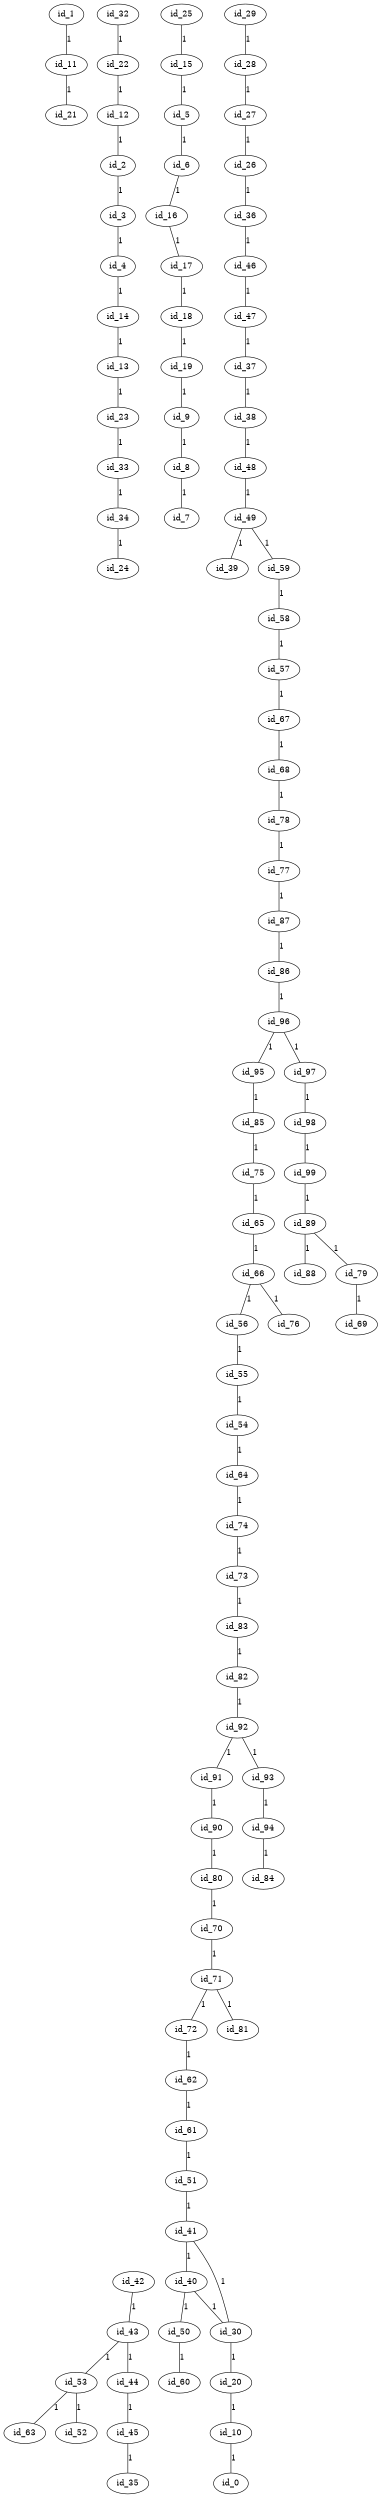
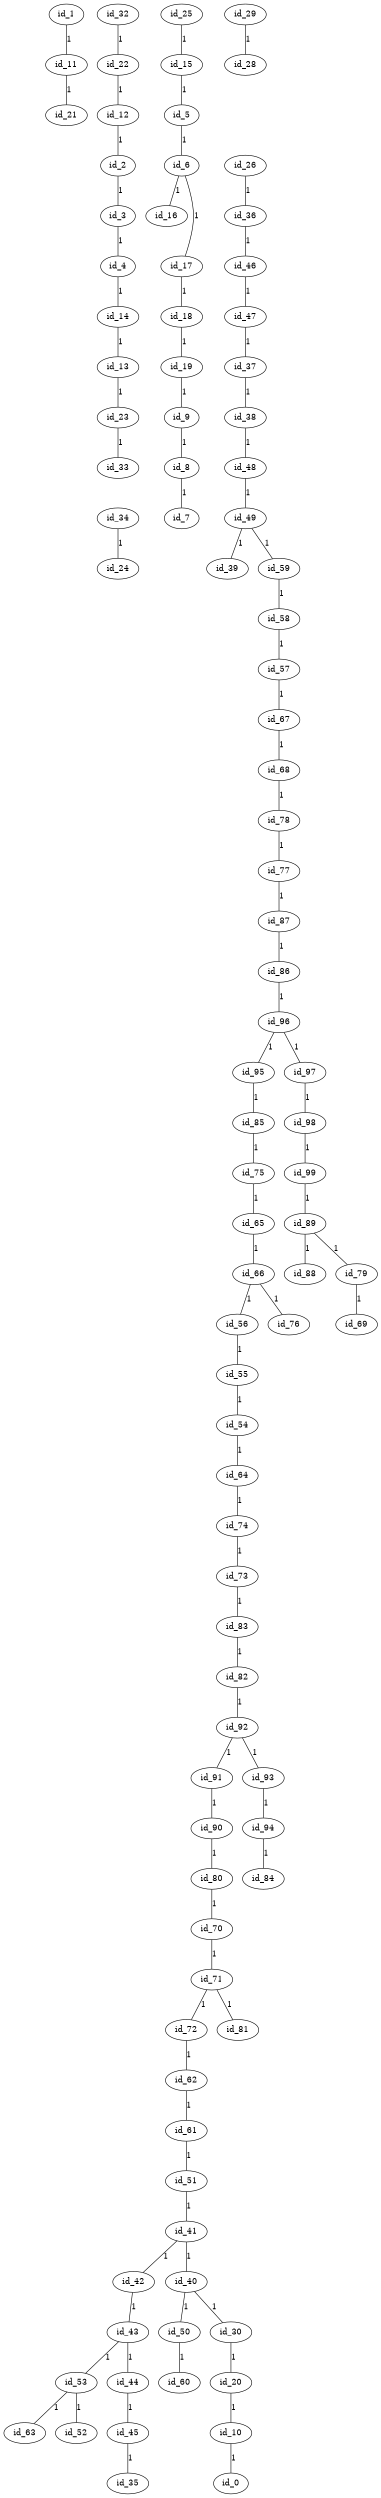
node "id_27": removed
edge "id_16" -- "id_17": now "id_6" -- "id_17"
edge "id_33" -- "id_34": removed, label "1"
edge "id_41" -- "id_30": now "id_41" -- "id_42"
